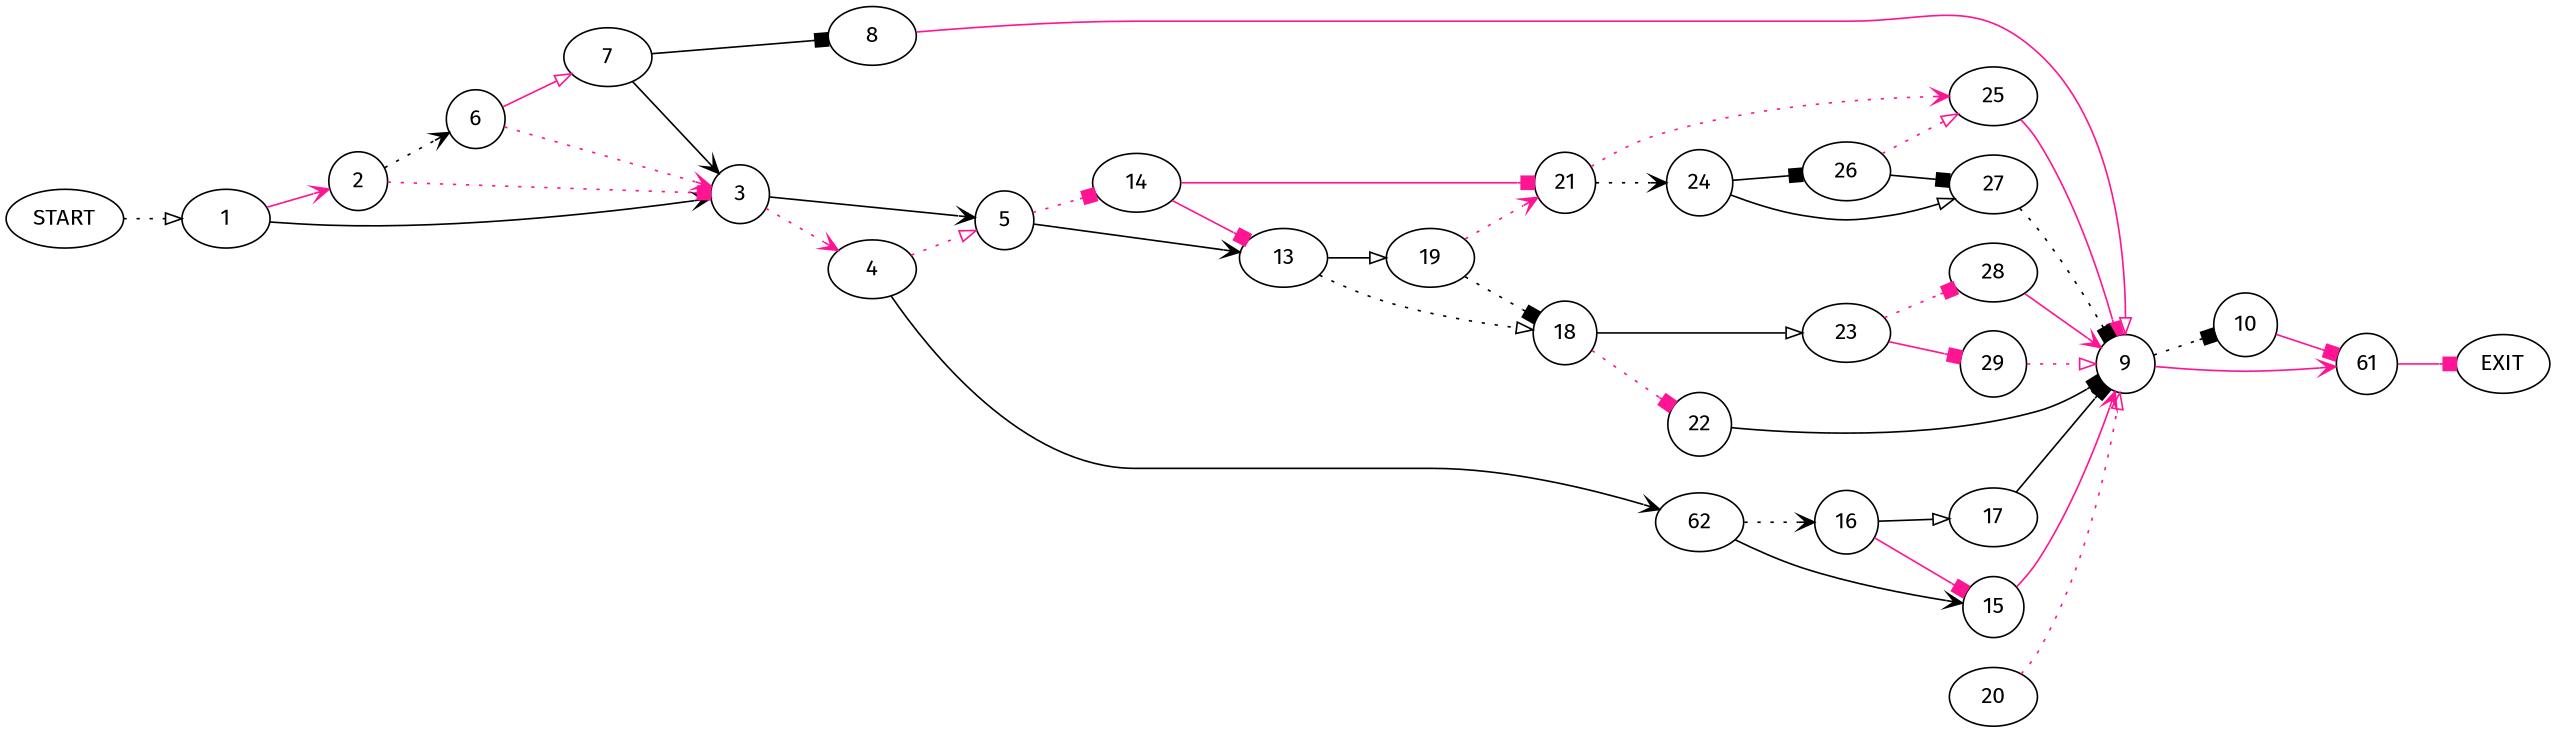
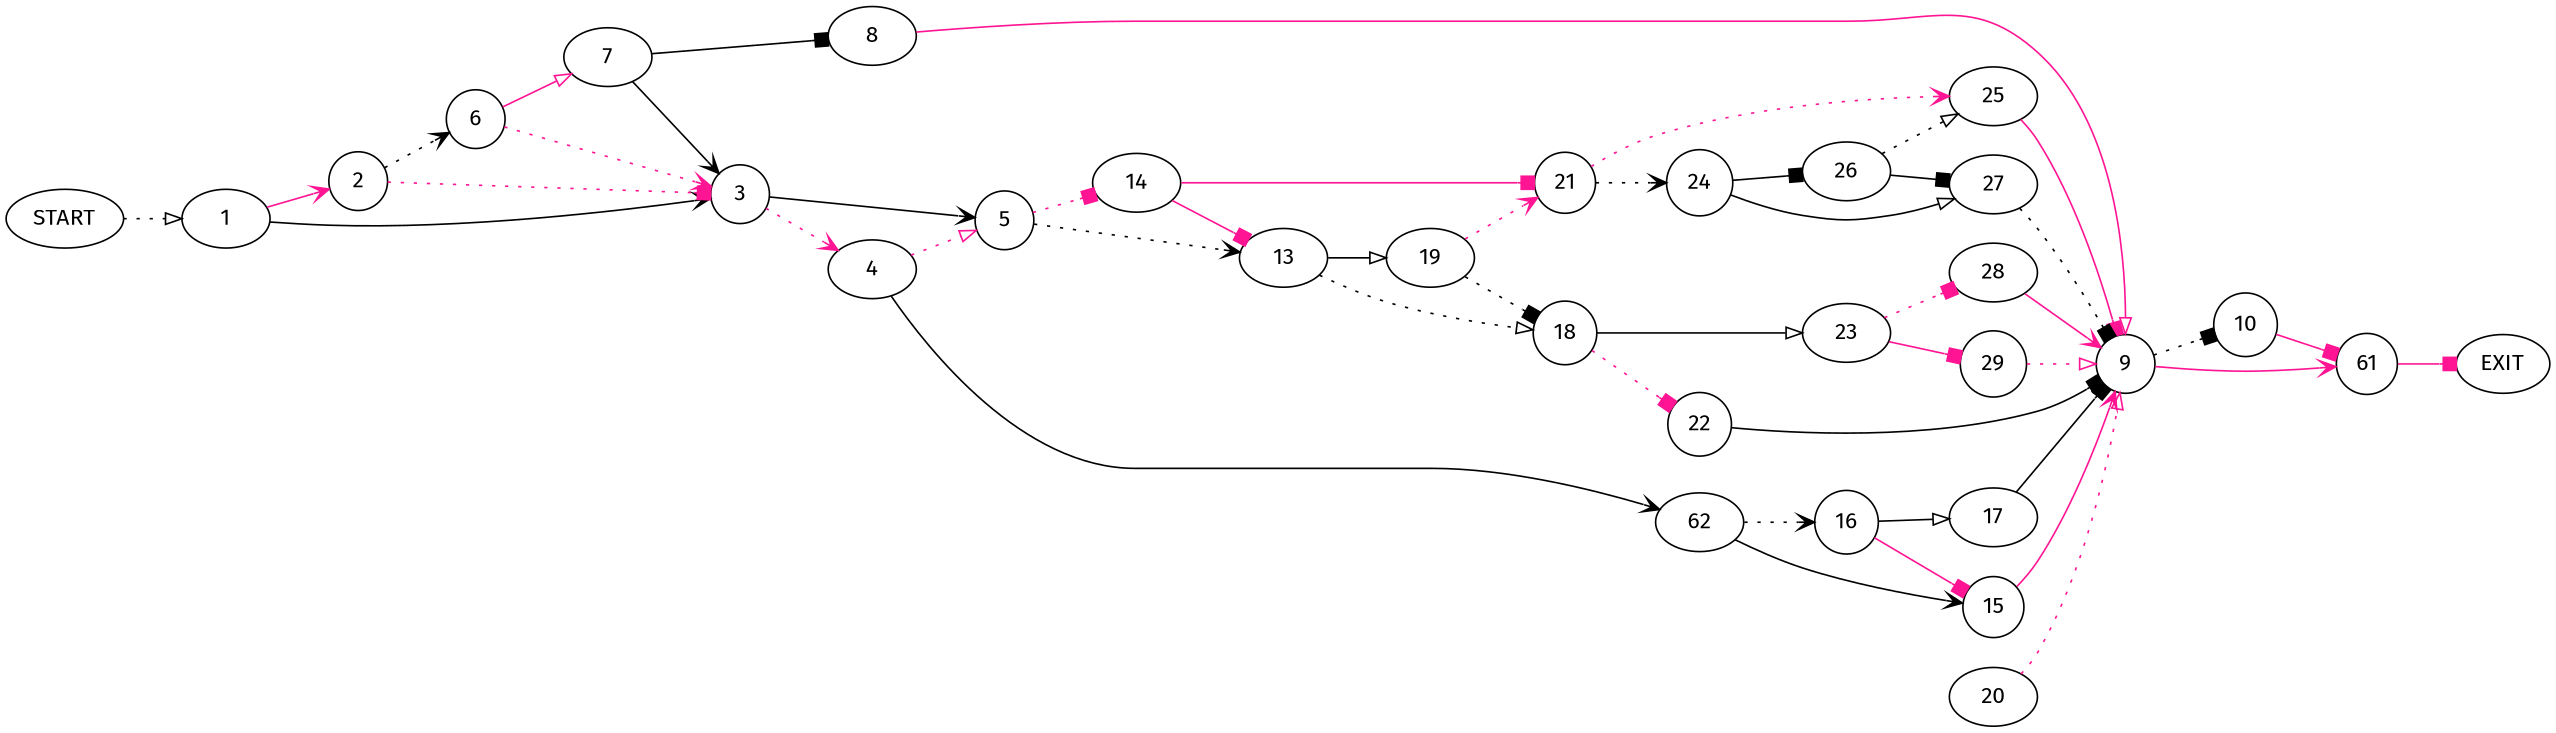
edge "26" -> "25": color deeppink -> black
edge "5" -> "13": style solid -> dotted
